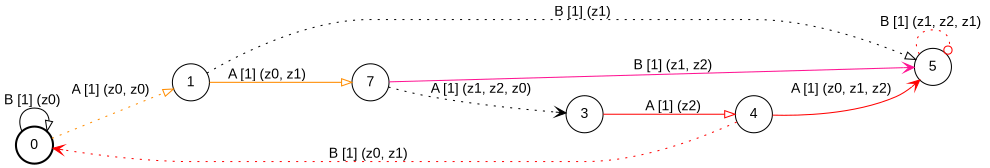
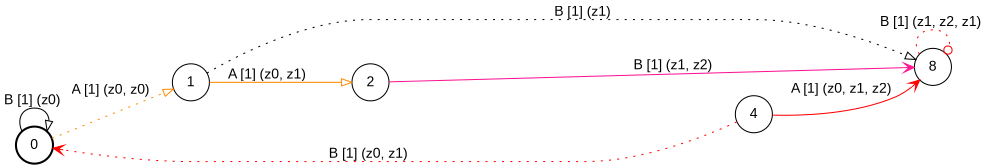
node "5": label "5" -> "8"
node "7": label "7" -> "2"
node "3": removed
